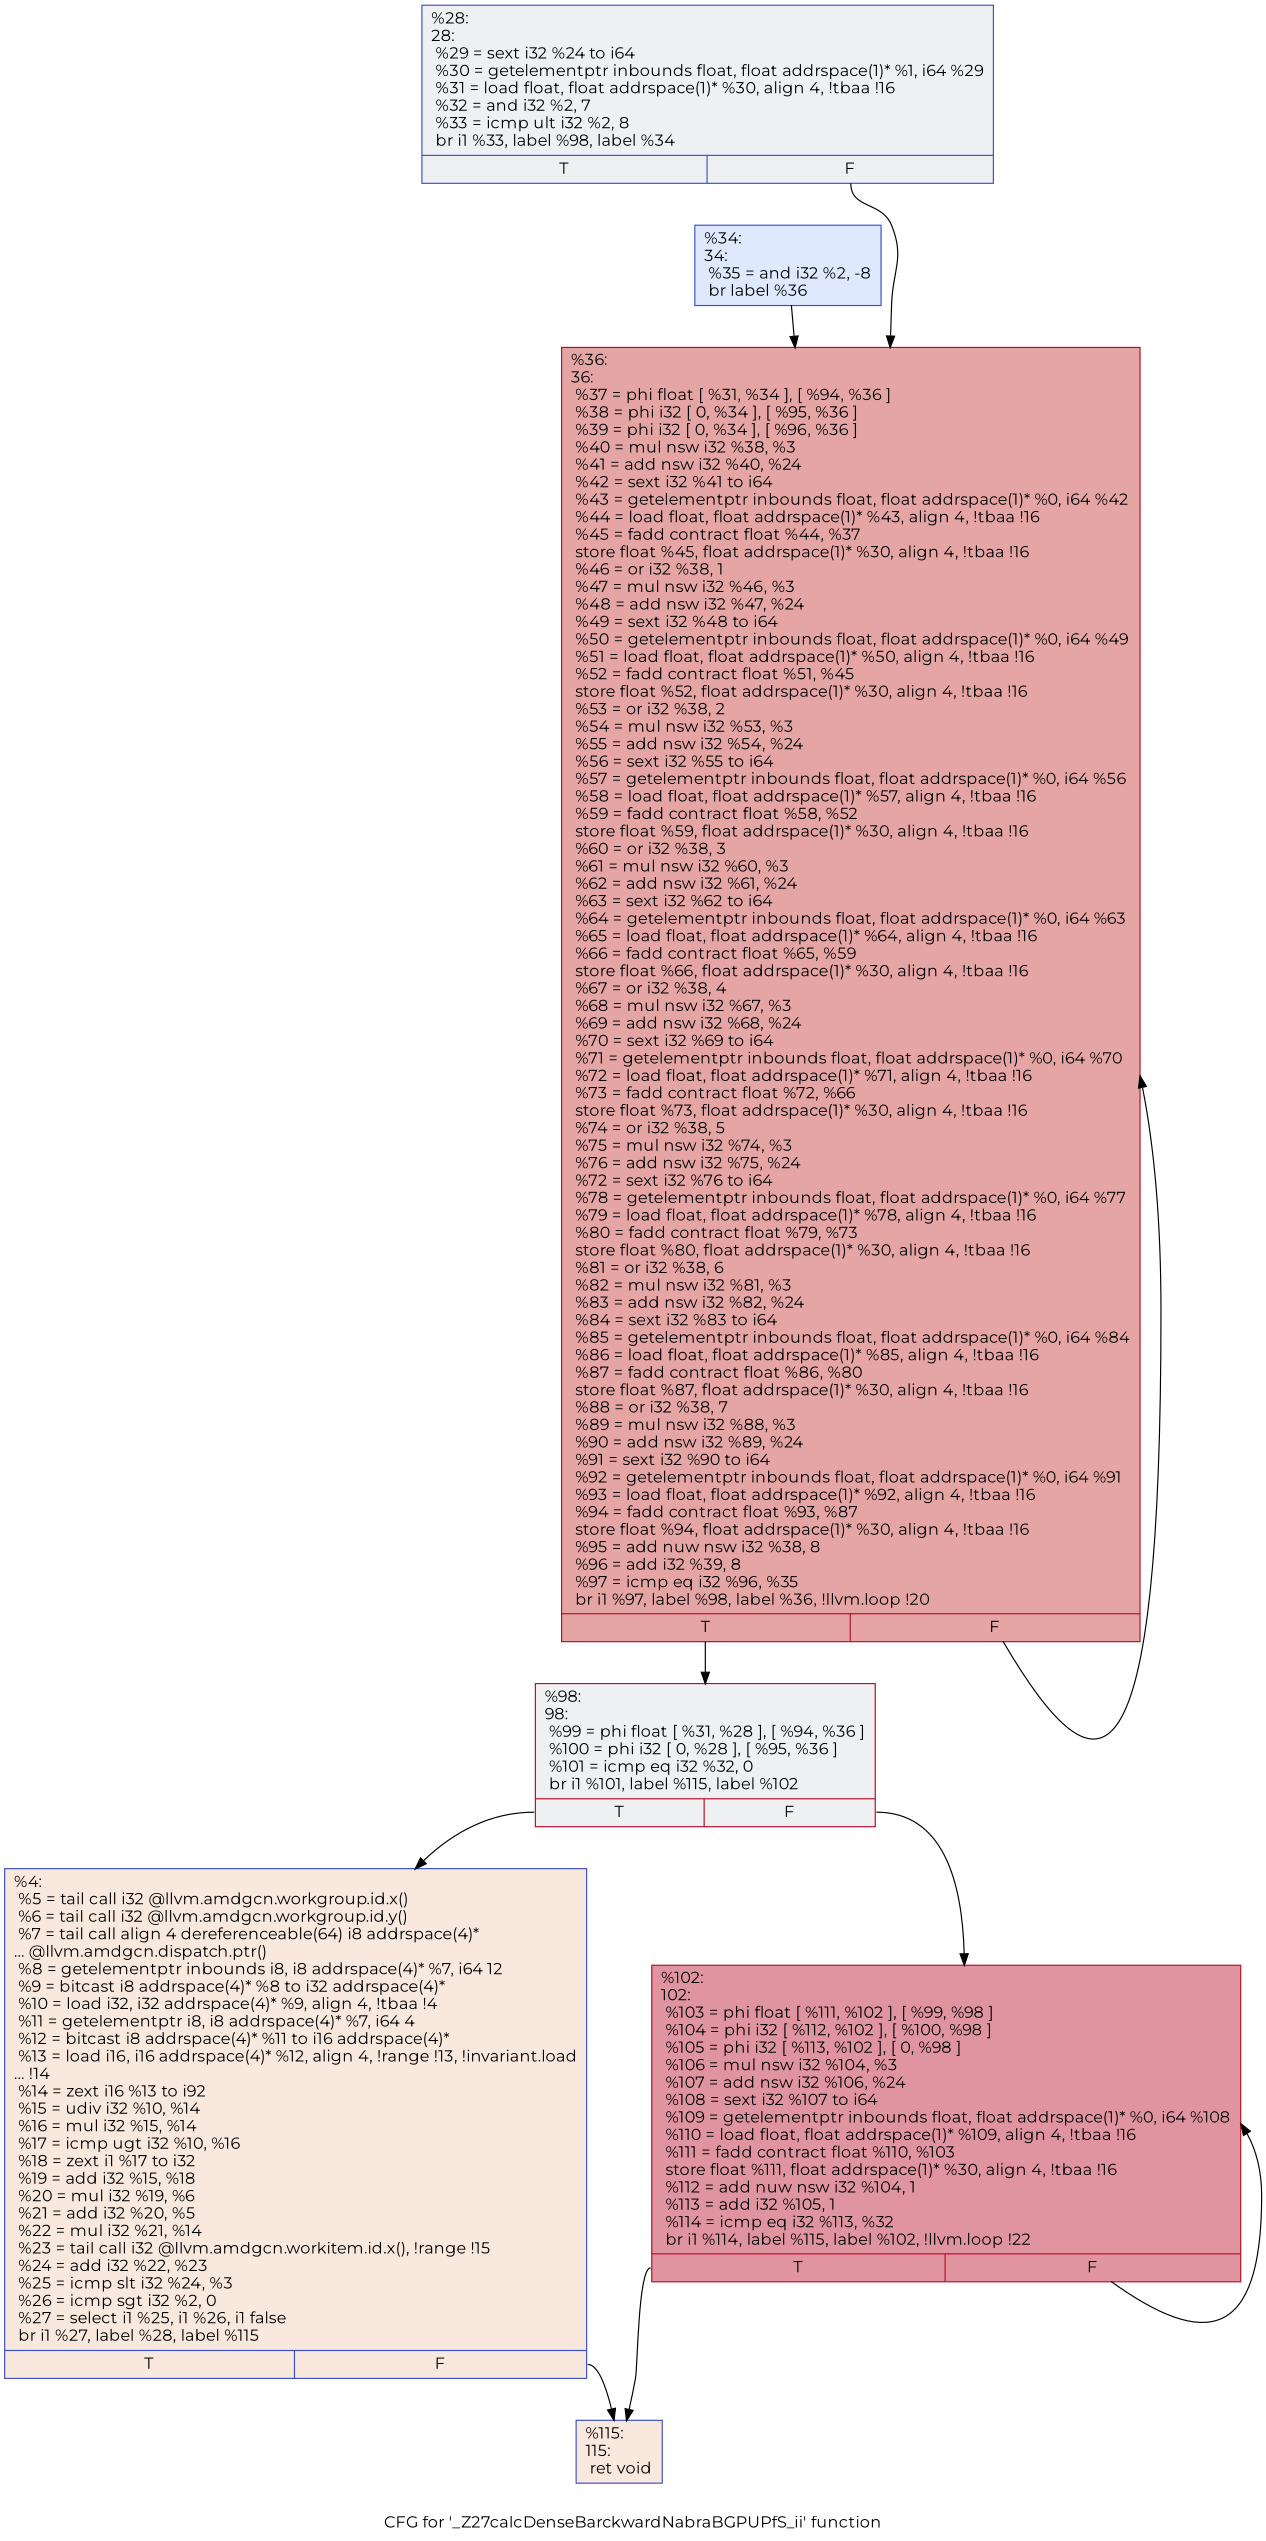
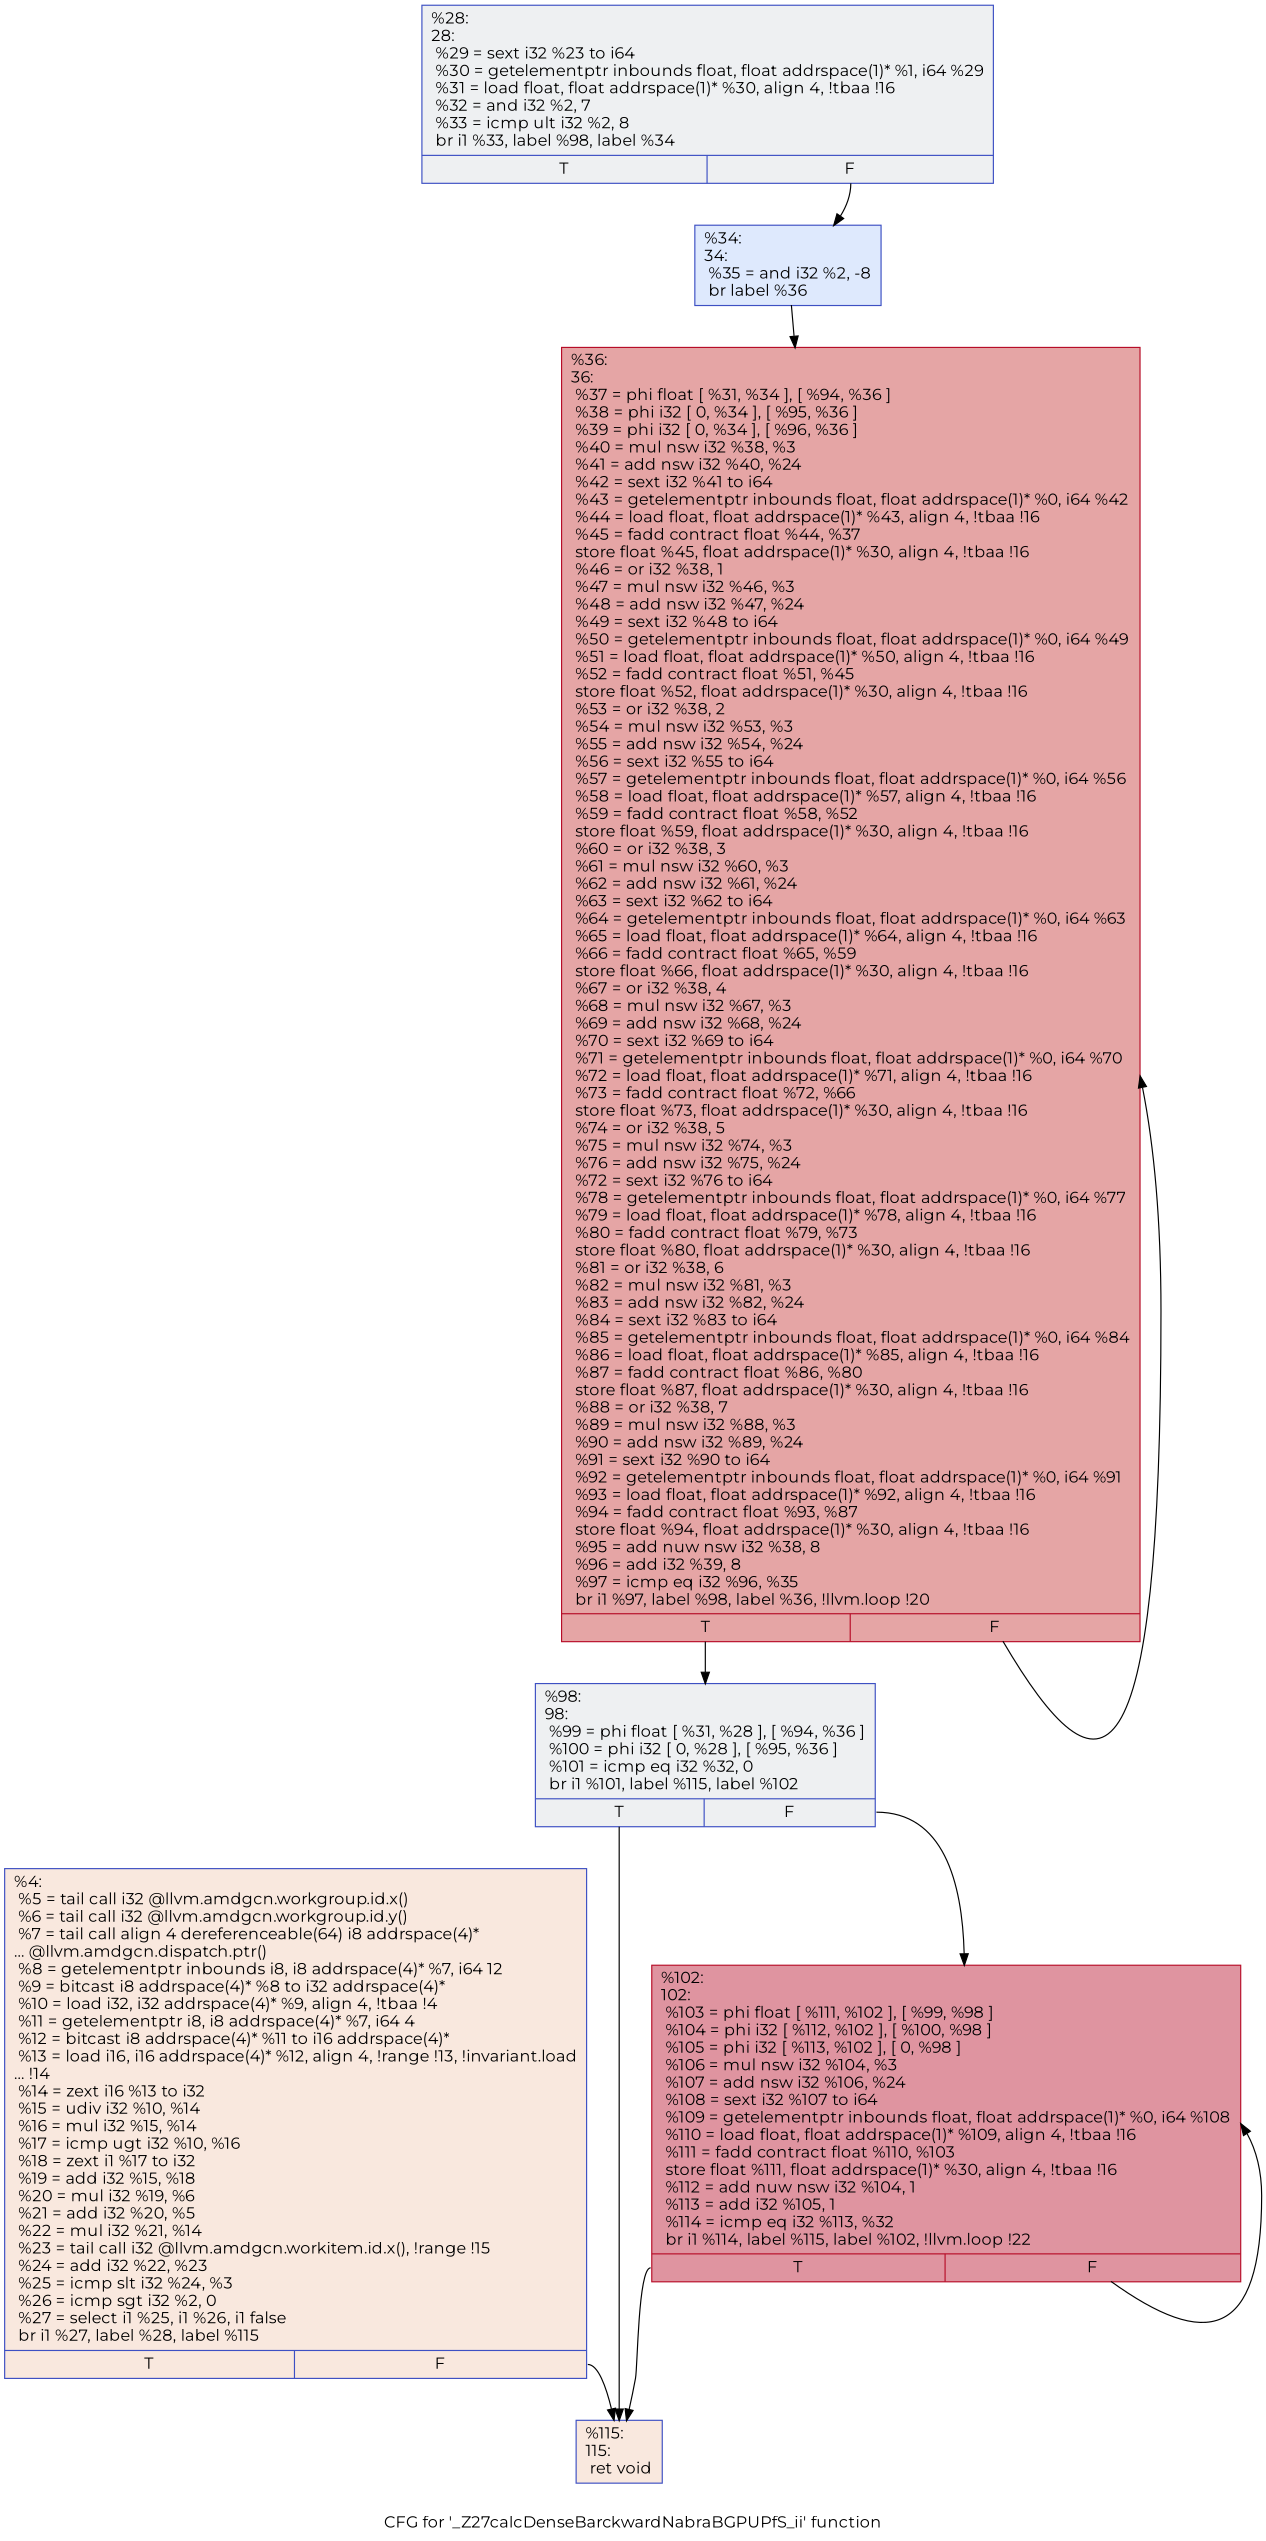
node "%28:": text "%29 = sext i32 %24 to i64" -> "%29 = sext i32 %23 to i64"
edge "%28:" -> "%36:": now "%28:" -> "%34:"
node "%98:": color #b70d28ff -> #3d50c3ff
edge "%98:" -> "%4:": now "%98:" -> "%115:"
node "%4:": text "%14 = zext i16 %13 to i92" -> "%14 = zext i16 %13 to i32"
